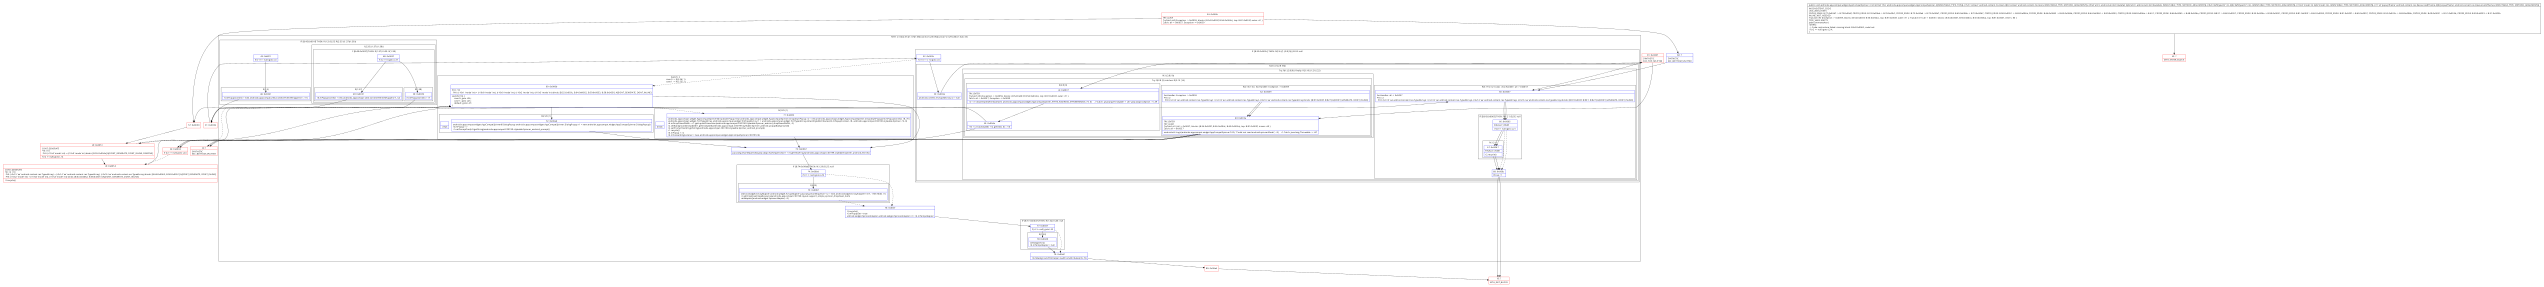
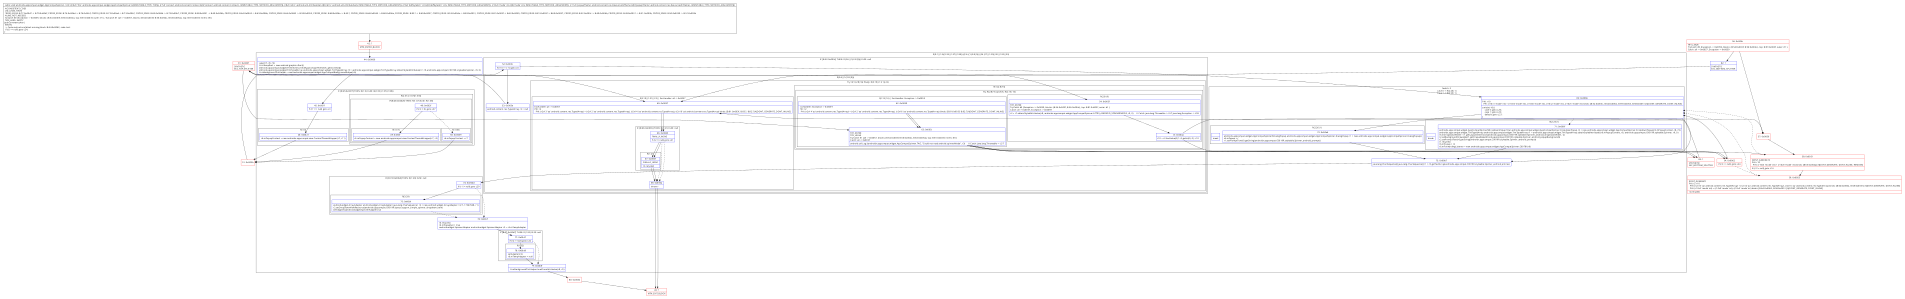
node "44: 0x0000": added
edge "52: 0x003c" -> "69: 0x006b": style dashed -> solid
edge "48: 0x002f" -> "50: 0x0039": style solid -> dashed
edge "59: 0x0053" -> "69: 0x006b": style solid -> dashed
